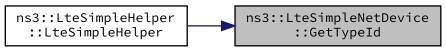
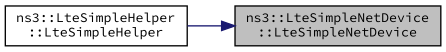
node "ns3::LteSimpleNetDevice ::GetTypeId": label "ns3::LteSimpleNetDevice ::GetTypeId" -> "ns3::LteSimpleNetDevice ::LteSimpleNetDevice"
